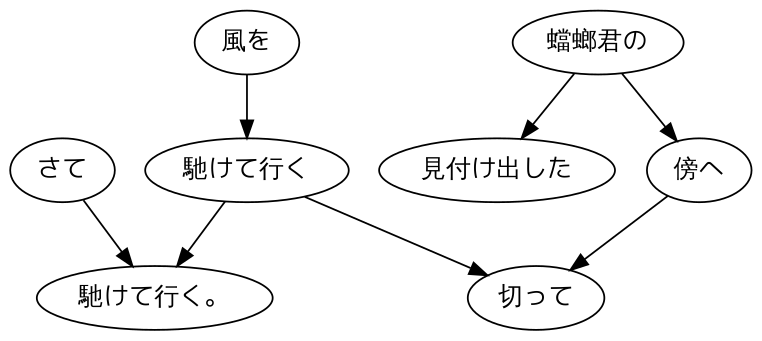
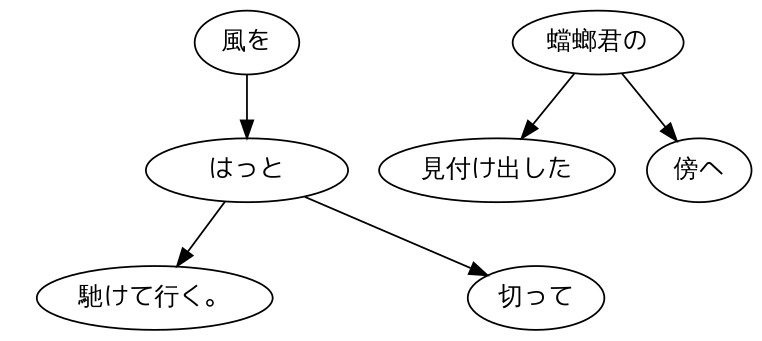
node "さて": removed
node "馳けて行く": label "馳けて行く" -> "はっと"
edge "傍へ" -> "切って": removed
